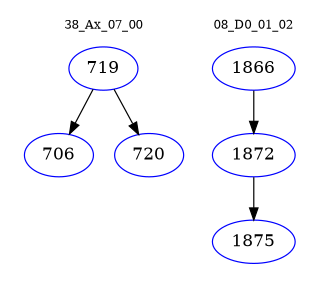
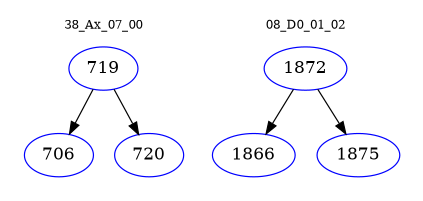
edge "1866" -> "1872": reversed
